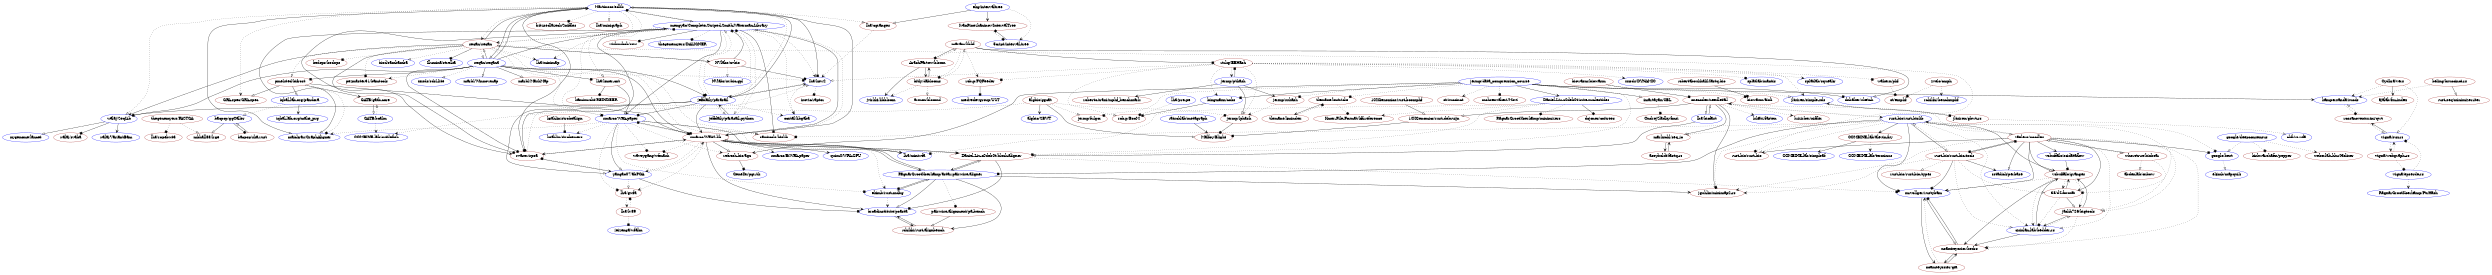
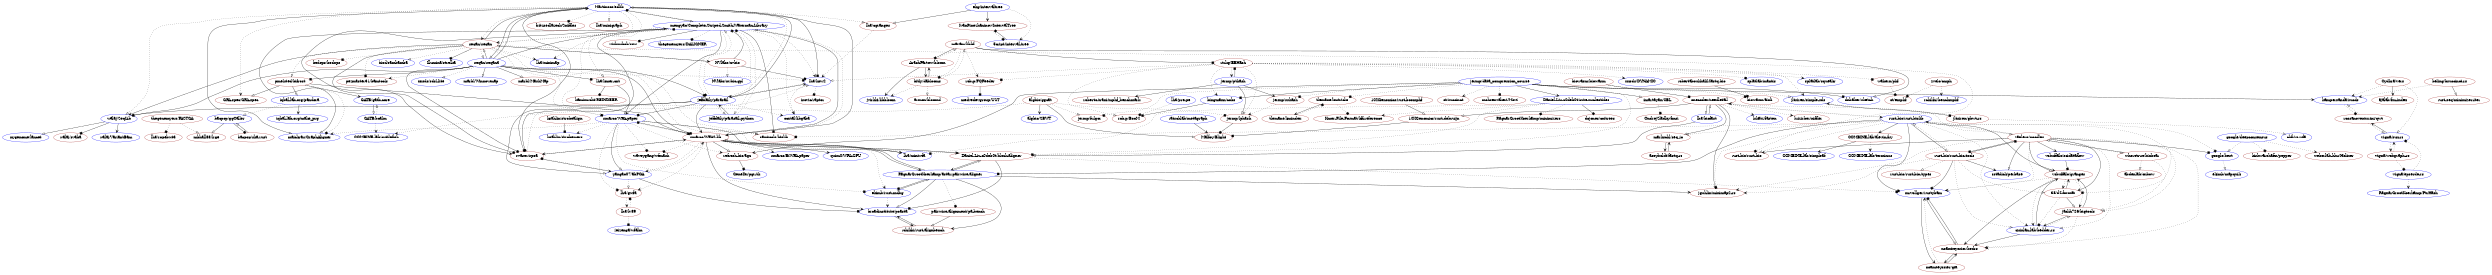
node "GATB/gatb-core": color brown -> blue
edge "zaeleus/noodles" -> "mrvollger/rustybam": style solid -> dotted
